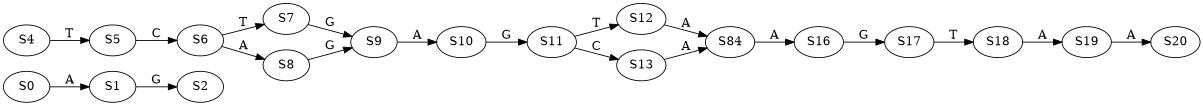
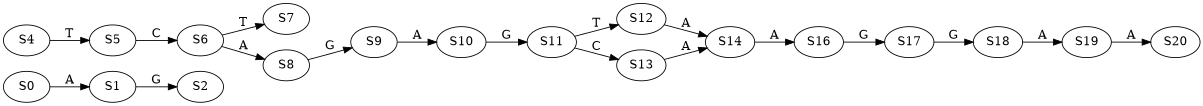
edge "S7" -> "S9": removed, label "G"
edge "S17" -> "S18": label "T" -> "G"
node "S84": label "S84" -> "S14"
